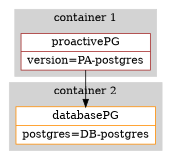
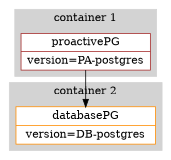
node "databasePG": text "postgres=DB-postgres" -> "version=DB-postgres"
